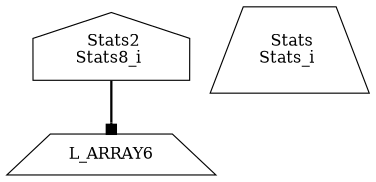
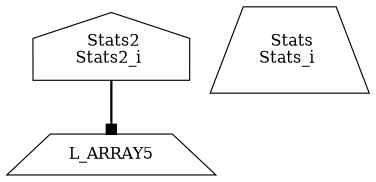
node "Stats2 Stats8_i": label "Stats2 Stats8_i" -> "Stats2 Stats2_i"
node "L_ARRAY6": label "L_ARRAY6" -> "L_ARRAY5"
